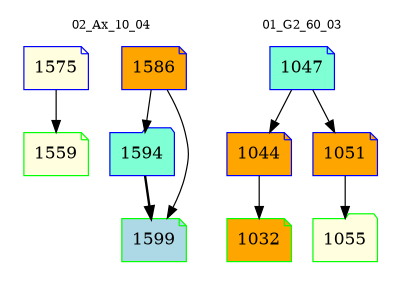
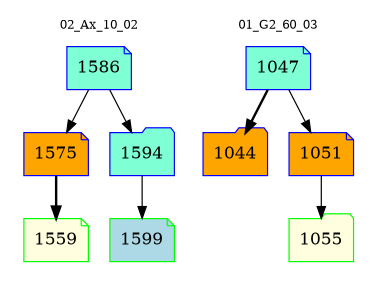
cluster "02_Ax_10_04": label "02_Ax_10_04" -> "02_Ax_10_02"
node "1575": fillcolor lightyellow -> orange
node "1586": fillcolor orange -> aquamarine
edge "1575" -> "1559": style solid -> bold
edge "1047" -> "1044": style solid -> bold
edge "1586" -> "1599": now "1586" -> "1575"
node "1044": shape note -> folder
edge "1594" -> "1599": style bold -> solid
node "1032": removed
